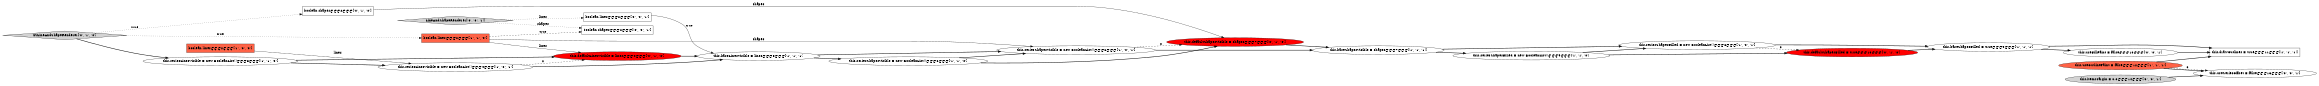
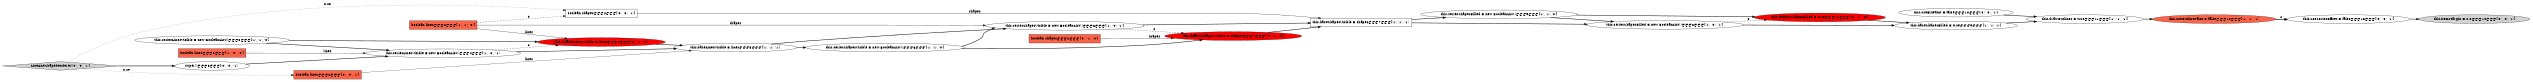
node "boolean shapes@@@2@@@['0', '1', '0']": fillcolor white -> tomato
edge "boolean shapes@@@2@@@['0', '0', '1']" -> "this.baseShapesVisible = shapes@@@7@@@['1', '1', '1']": added, label "shapes"
edge "LineAndShapeRenderer['0', '0', '1']" -> "boolean lines@@@2@@@['0', '0', '1']": label "lines" -> "true"
node "boolean lines@@@2@@@['0', '0', '1']": fillcolor white -> tomato
edge "LineAndShapeRenderer['0', '0', '1']" -> "boolean shapes@@@2@@@['0', '0', '1']": label "shapes" -> "true"
edge "boolean lines@@@2@@@['0', '0', '1']" -> "this.baseLinesVisible = lines@@@5@@@['1', '1', '1']": label "true" -> "lines"
edge "boolean lines@@@2@@@['1', '1', '0']" -> "boolean shapes@@@2@@@['0', '0', '1']": label "true" -> "0"
node "XYLineAndShapeRenderer['0', '1', '0']": removed
node "this.baseShapesVisible = shapes@@@7@@@['1', '1', '1']": shape ellipse -> box
edge "this.baseShapesFilled = true@@@9@@@['1', '1', '1']" -> "this.useFillPaint = false@@@10@@@['0', '0', '1']": removed
node "this.drawOutlines = true@@@11@@@['1', '1', '1']": shape box -> ellipse
edge "this.useOutlinePaint = false@@@12@@@['1', '1', '1']" -> "this.drawOutlines = true@@@11@@@['1', '1', '1']": reversed
node "super()@@@3@@@['0', '0', '1']": added
edge "this.itemMargin = 0.0@@@14@@@['0', '0', '1']" -> "this.useSeriesOffset = false@@@13@@@['0', '0', '1']": reversed
